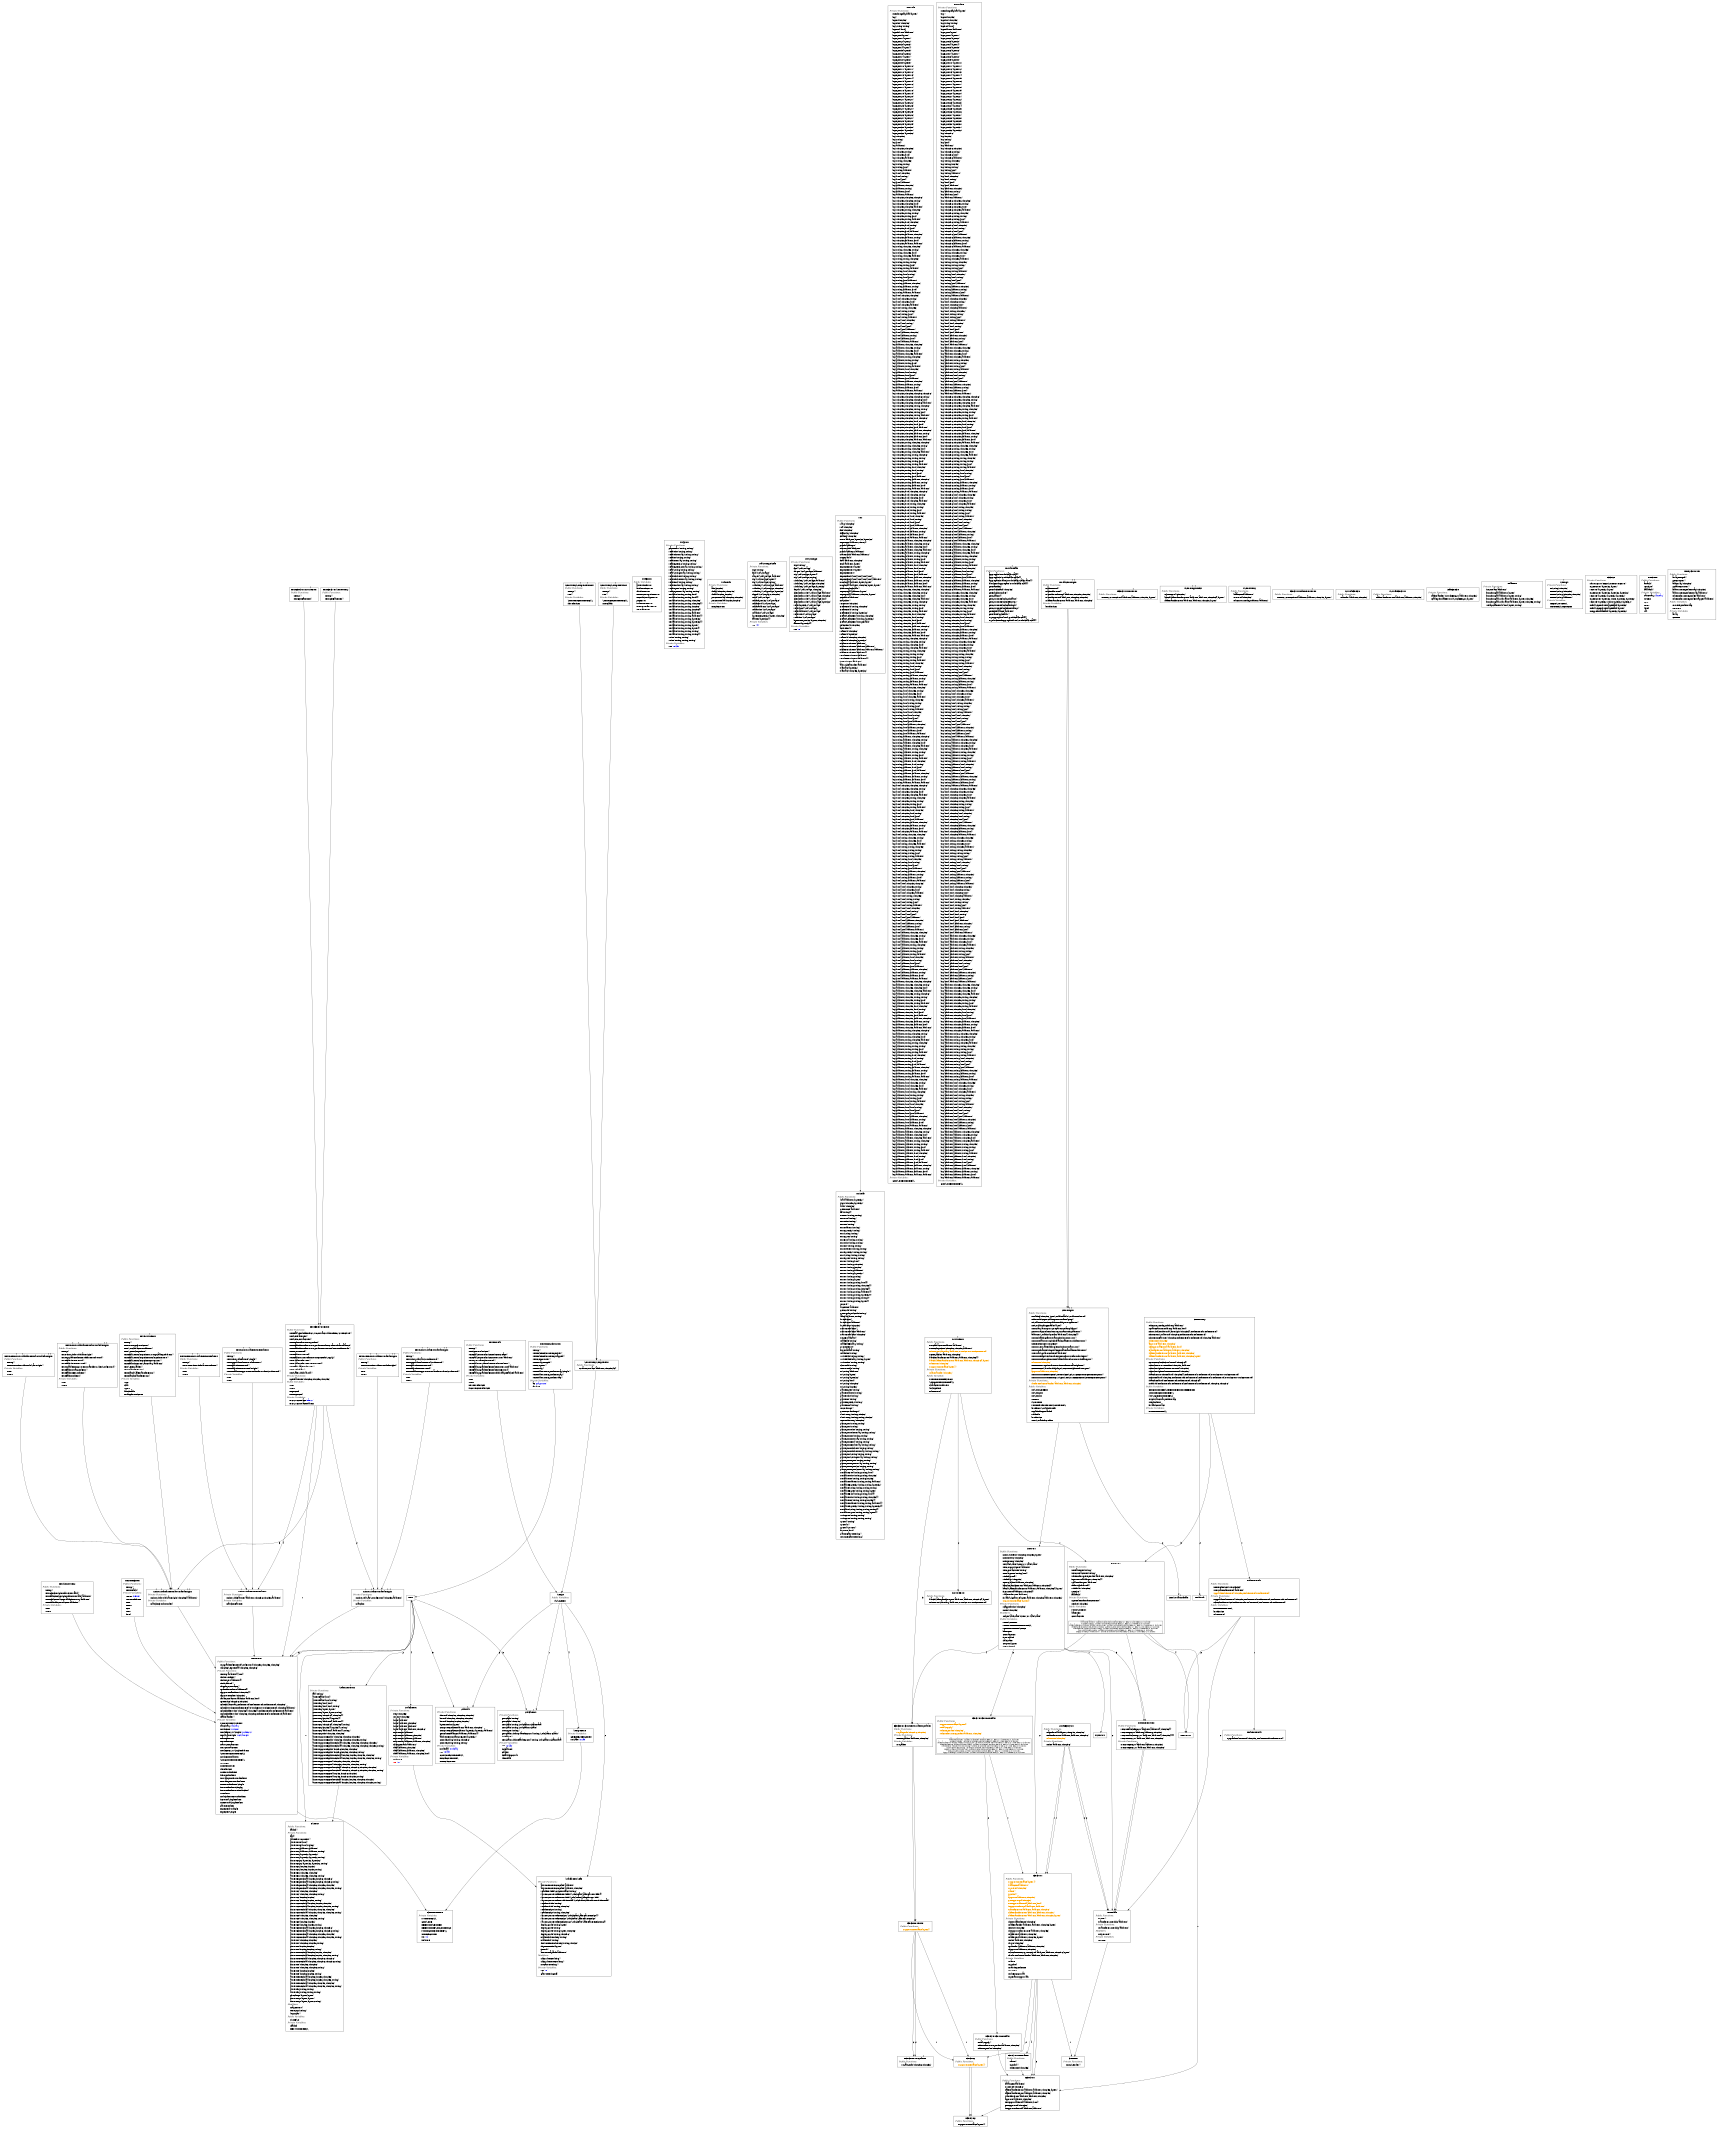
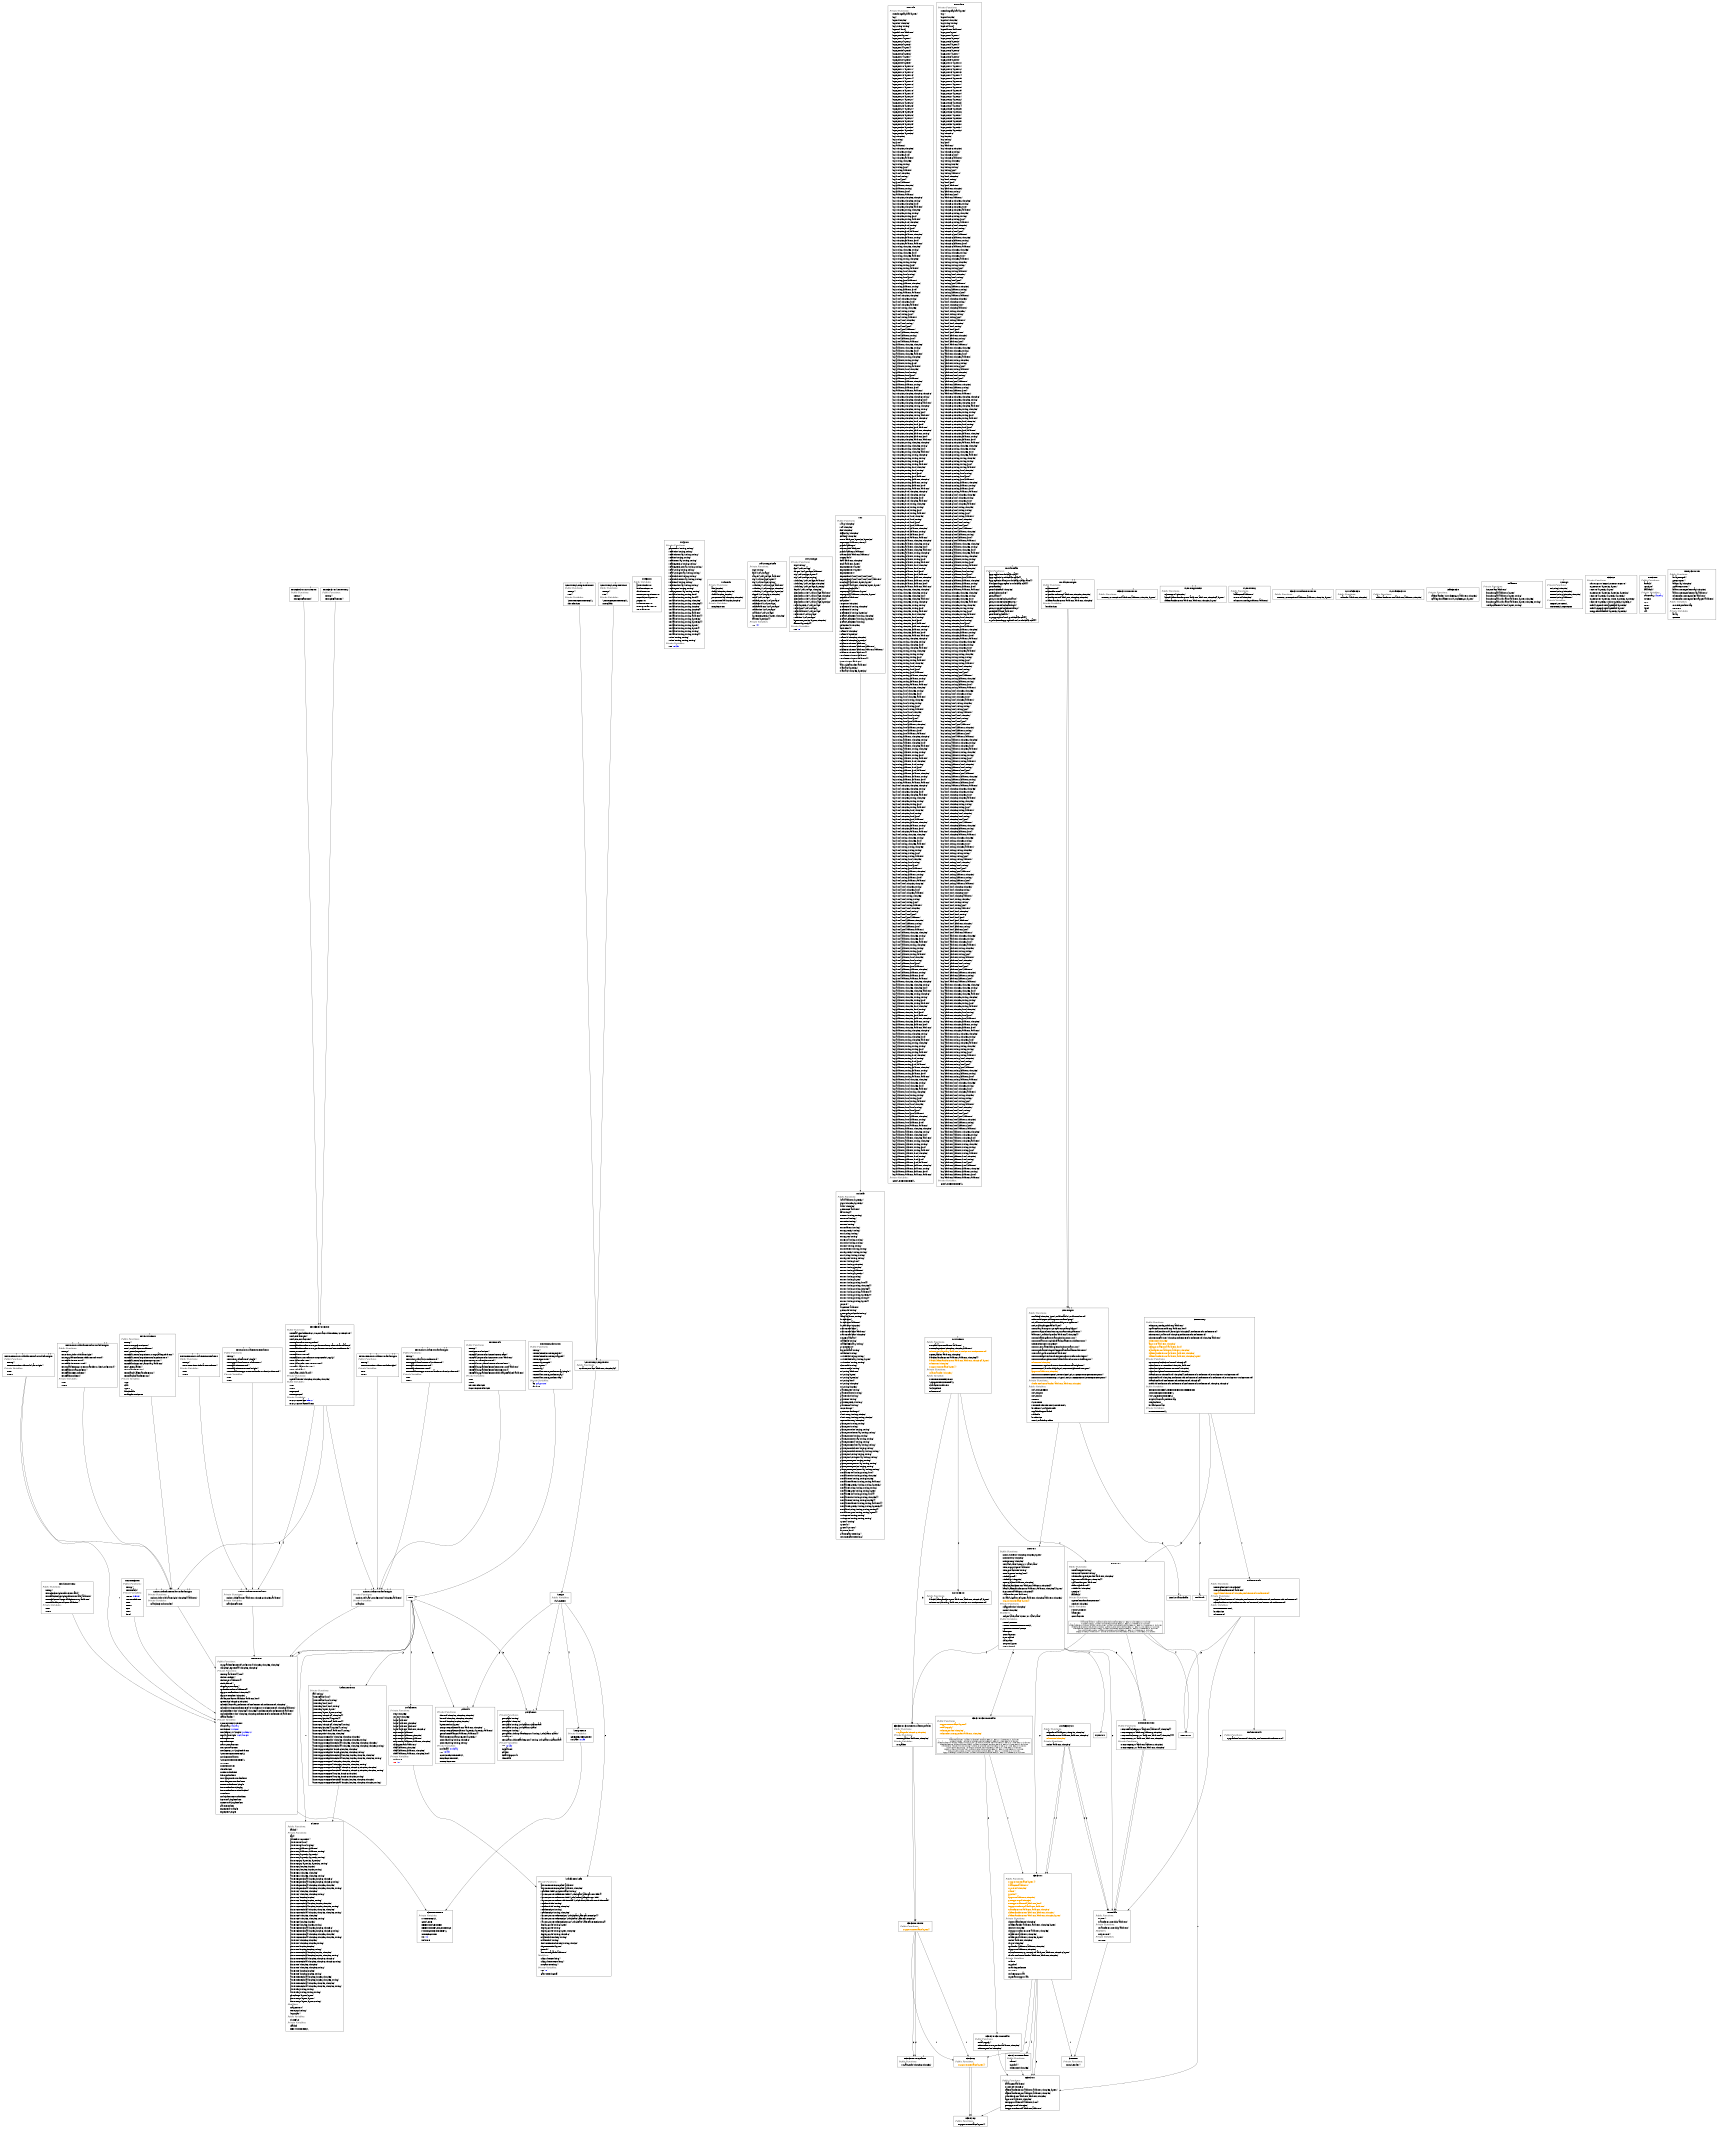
node "Vm": text "createSelectFork(stopPrank)" -> "createSelectFork(string)"
edge "TestLevels" -> "Script": now "TestLevels" -> "MintWithBoundedOrigin"
edge "TestERC721Base" -> "TestBase": now "TestMaxMintWithThreeUnboundedOrigin" -> "TestBase"
